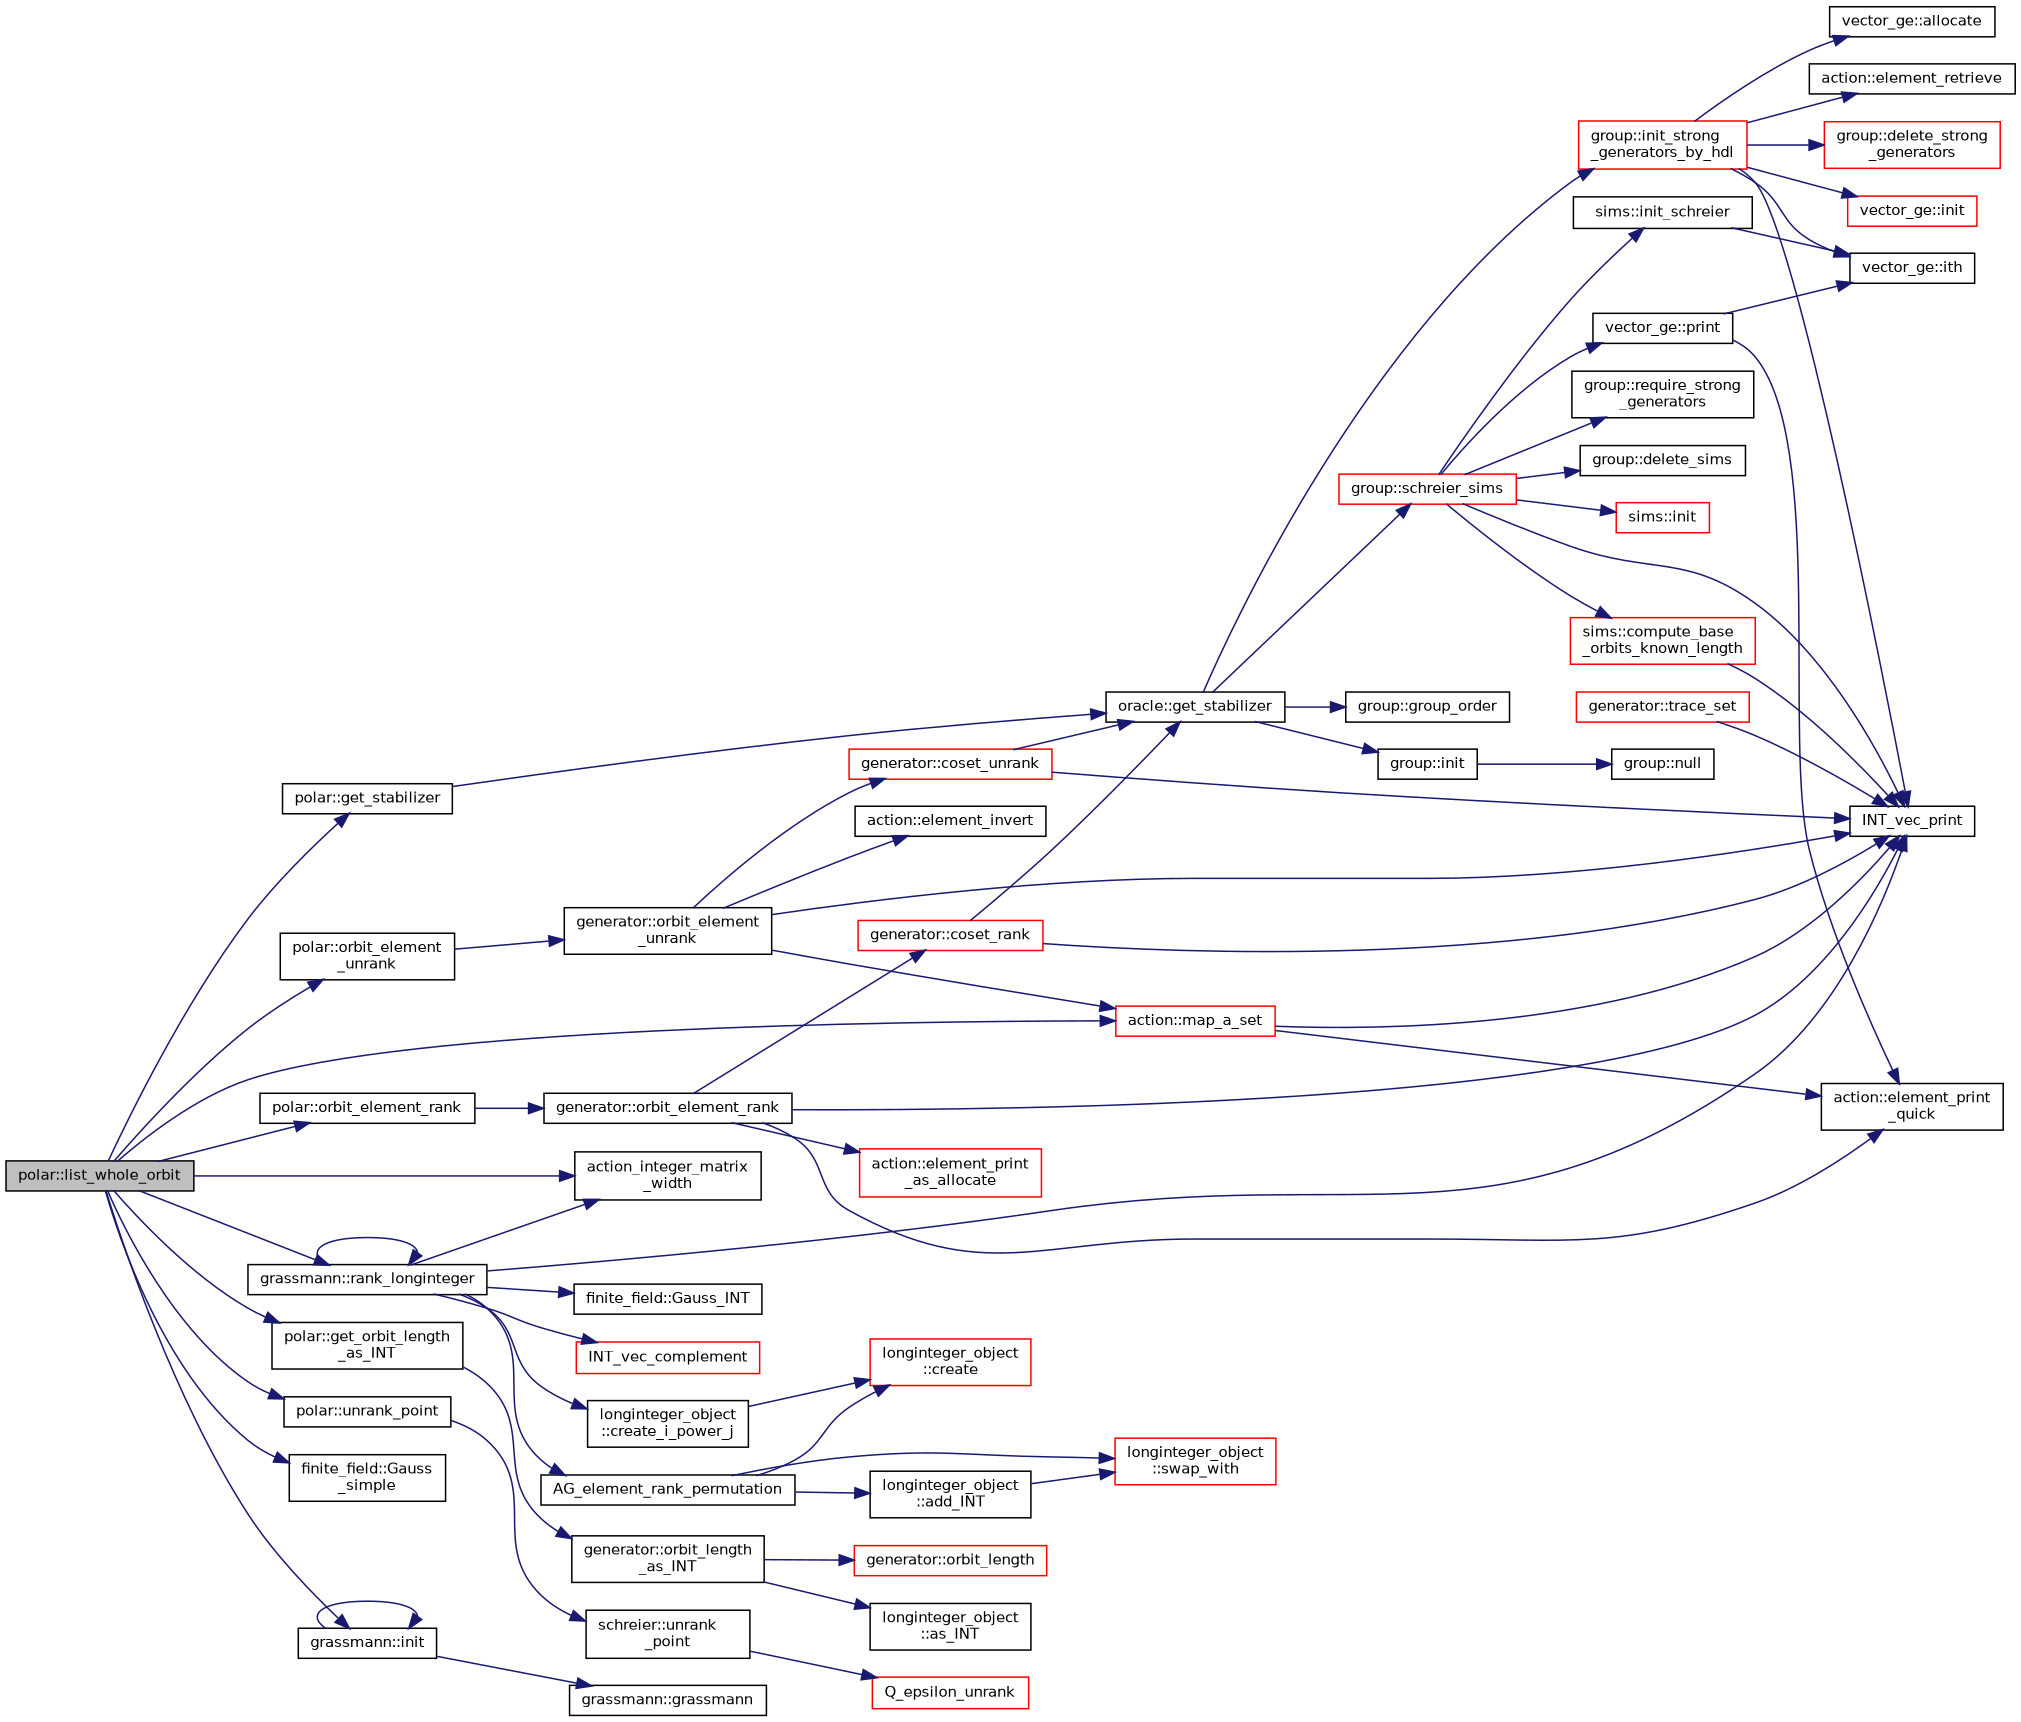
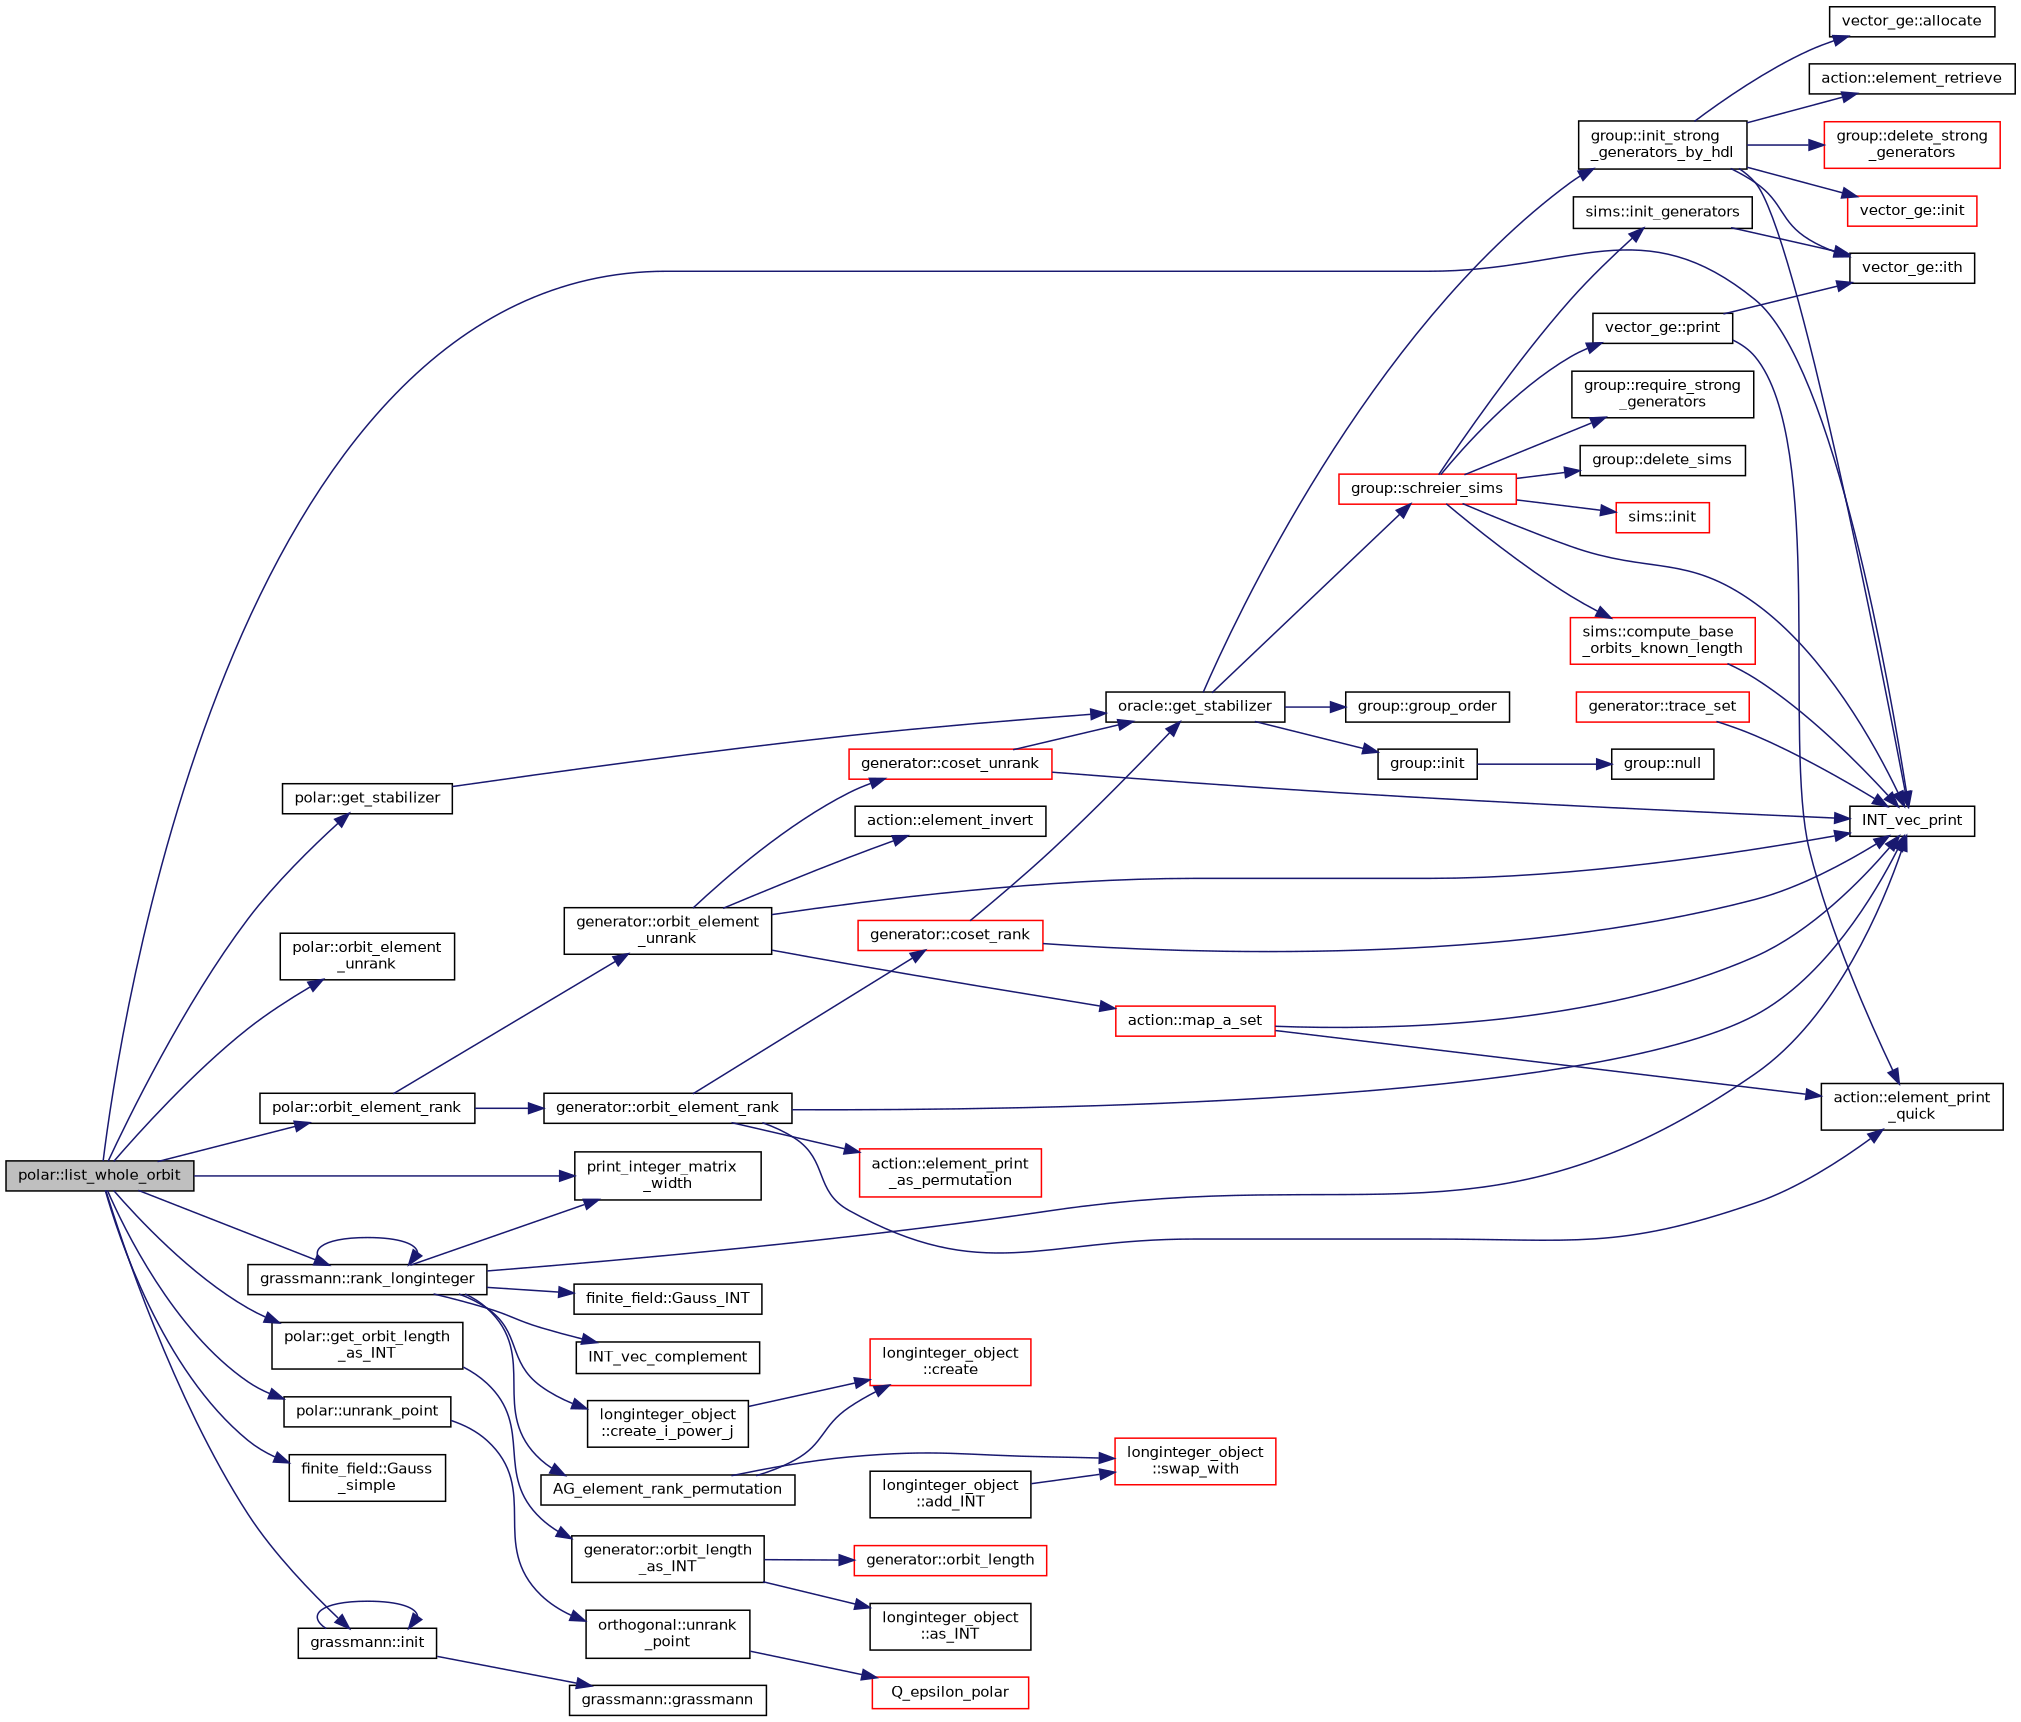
node "group::init_strong _generators_by_hdl": color red -> black
node "sims::init_schreier": label "sims::init_schreier" -> "sims::init_generators"
edge "polar::orbit_element _unrank" -> "generator::orbit_element _unrank": now "polar::orbit_element_rank" -> "generator::orbit_element _unrank"
edge "polar::list_whole_orbit" -> "action::map_a_set": now "polar::list_whole_orbit" -> "INT_vec_print"
node "action::element_print _as_allocate": label "action::element_print _as_allocate" -> "action::element_print _as_permutation"
node "action_integer_matrix _width": label "action_integer_matrix _width" -> "print_integer_matrix _width"
node "INT_vec_complement": color red -> black
edge "AG_element_rank_permutation" -> "longinteger_object ::add_INT": removed
node "schreier::unrank _point": label "schreier::unrank _point" -> "orthogonal::unrank _point"
node "Q_epsilon_unrank": label "Q_epsilon_unrank" -> "Q_epsilon_polar"
